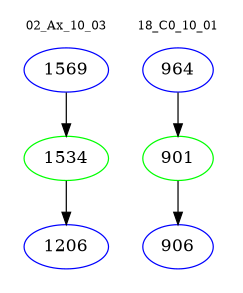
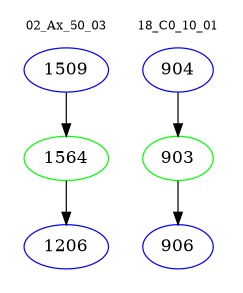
cluster "02_Ax_10_03": label "02_Ax_10_03" -> "02_Ax_50_03"
node "1569": label "1569" -> "1509"
node "964": label "964" -> "904"
node "1534": label "1534" -> "1564"
node "901": label "901" -> "903"
